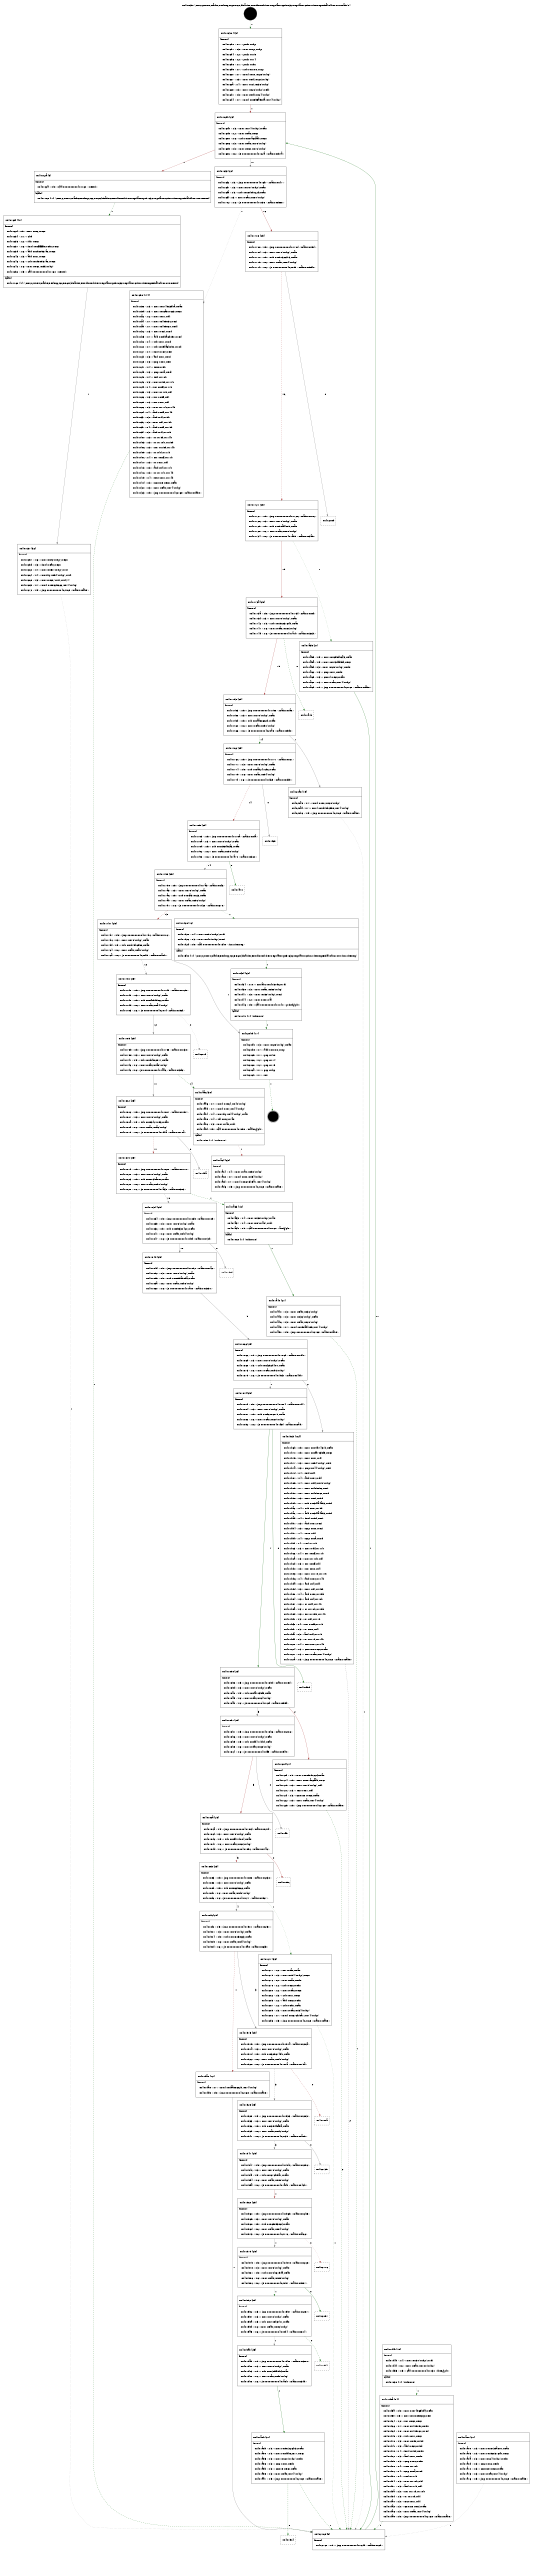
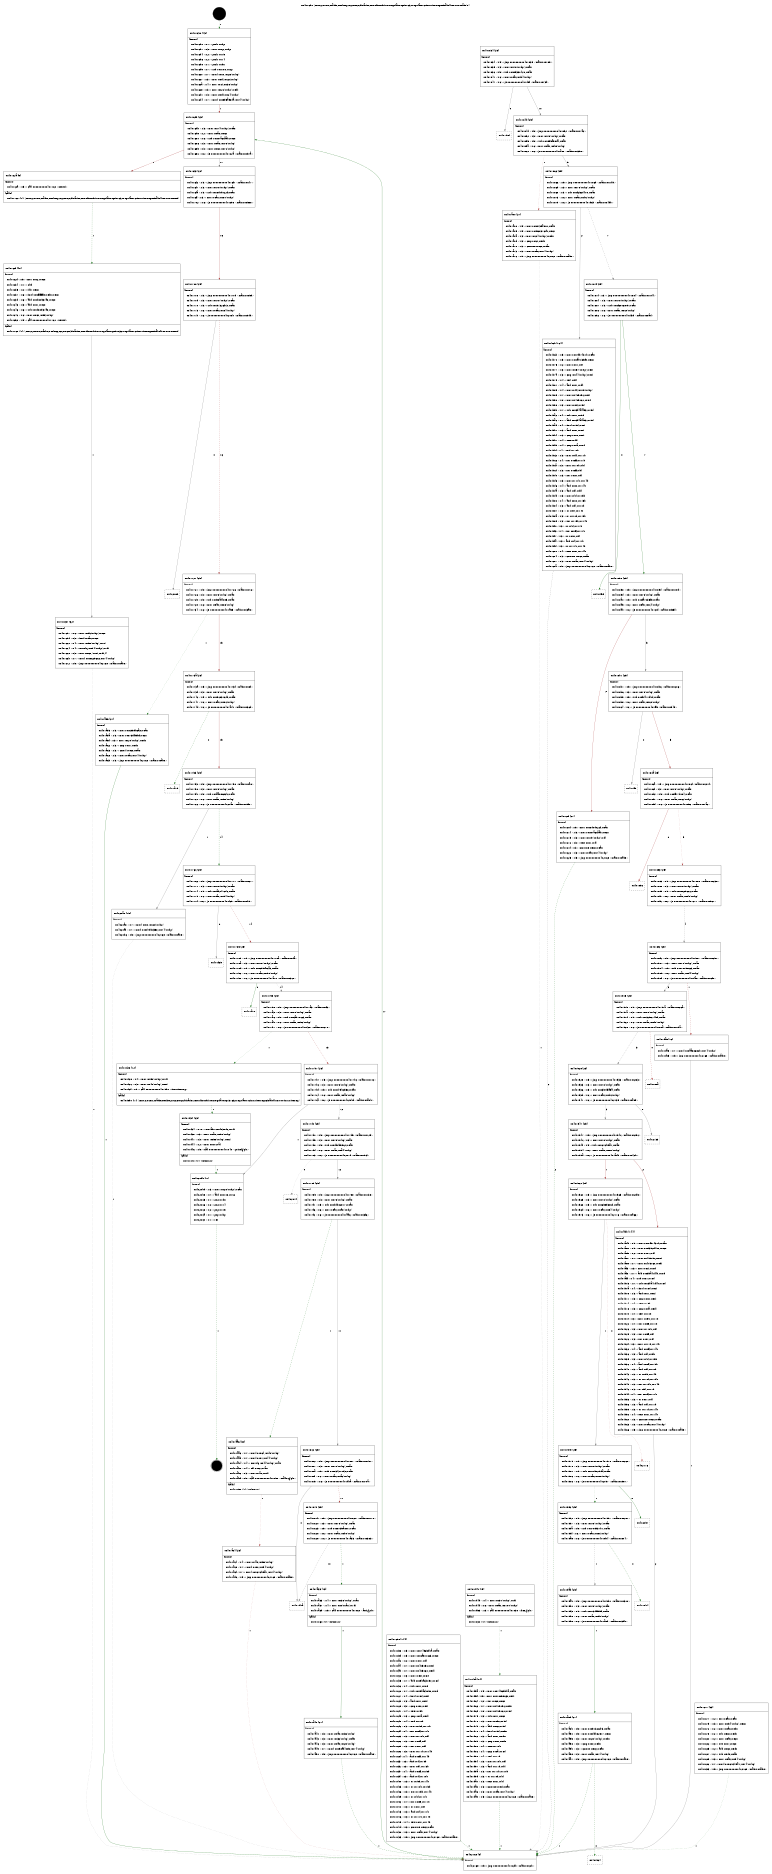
edge "0x40184d [25]" -> "0x401a00 [27]": added, label "1"
edge "0x4016f2 [22]" -> "0x401c98 [144]": removed, label "1"
edge "0x4017e9 [25]" -> "0x401aa6 [30]": label " 14" -> " 1"
edge "0x40181b [25]" -> "0x401834 [25]": now "0x40181b [25]" -> "0x401dba"
node "0x401adb [144]": added
edge "0x401ac4 [23]" -> "0x40216e [5]": added, label "1"
edge "0x4018e3 [25]" -> "0x401c77 [33]": removed, label "1"
